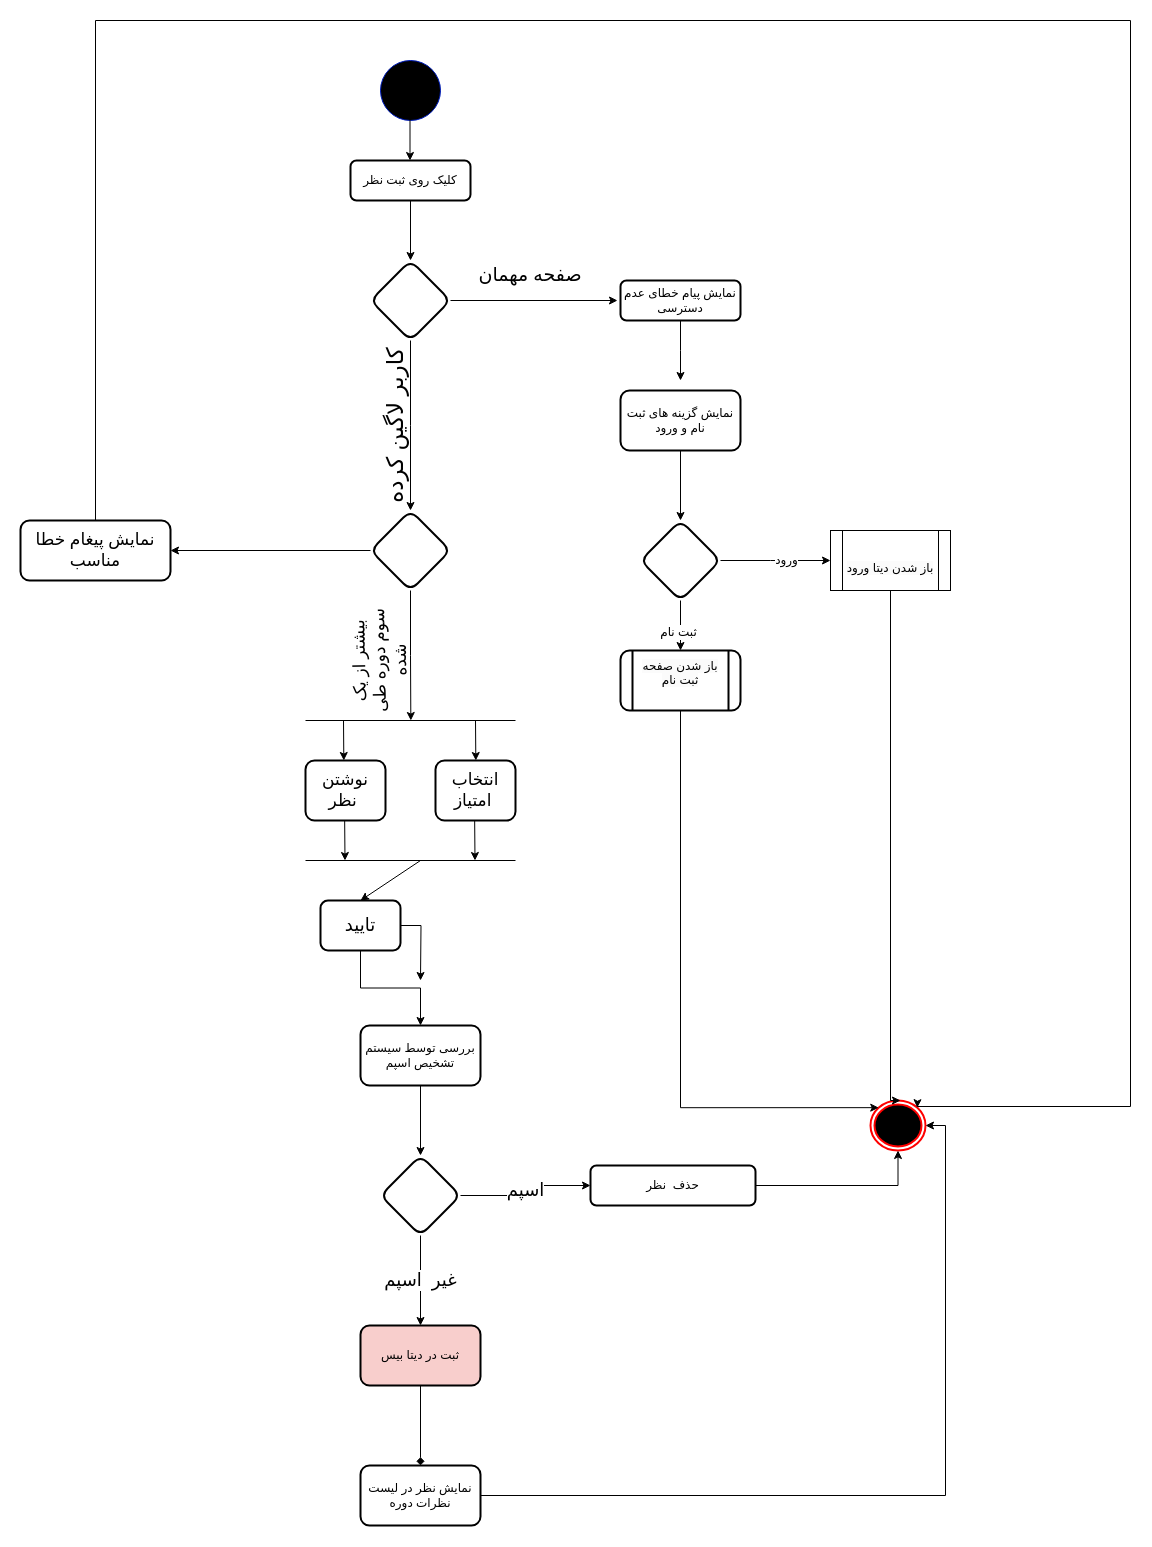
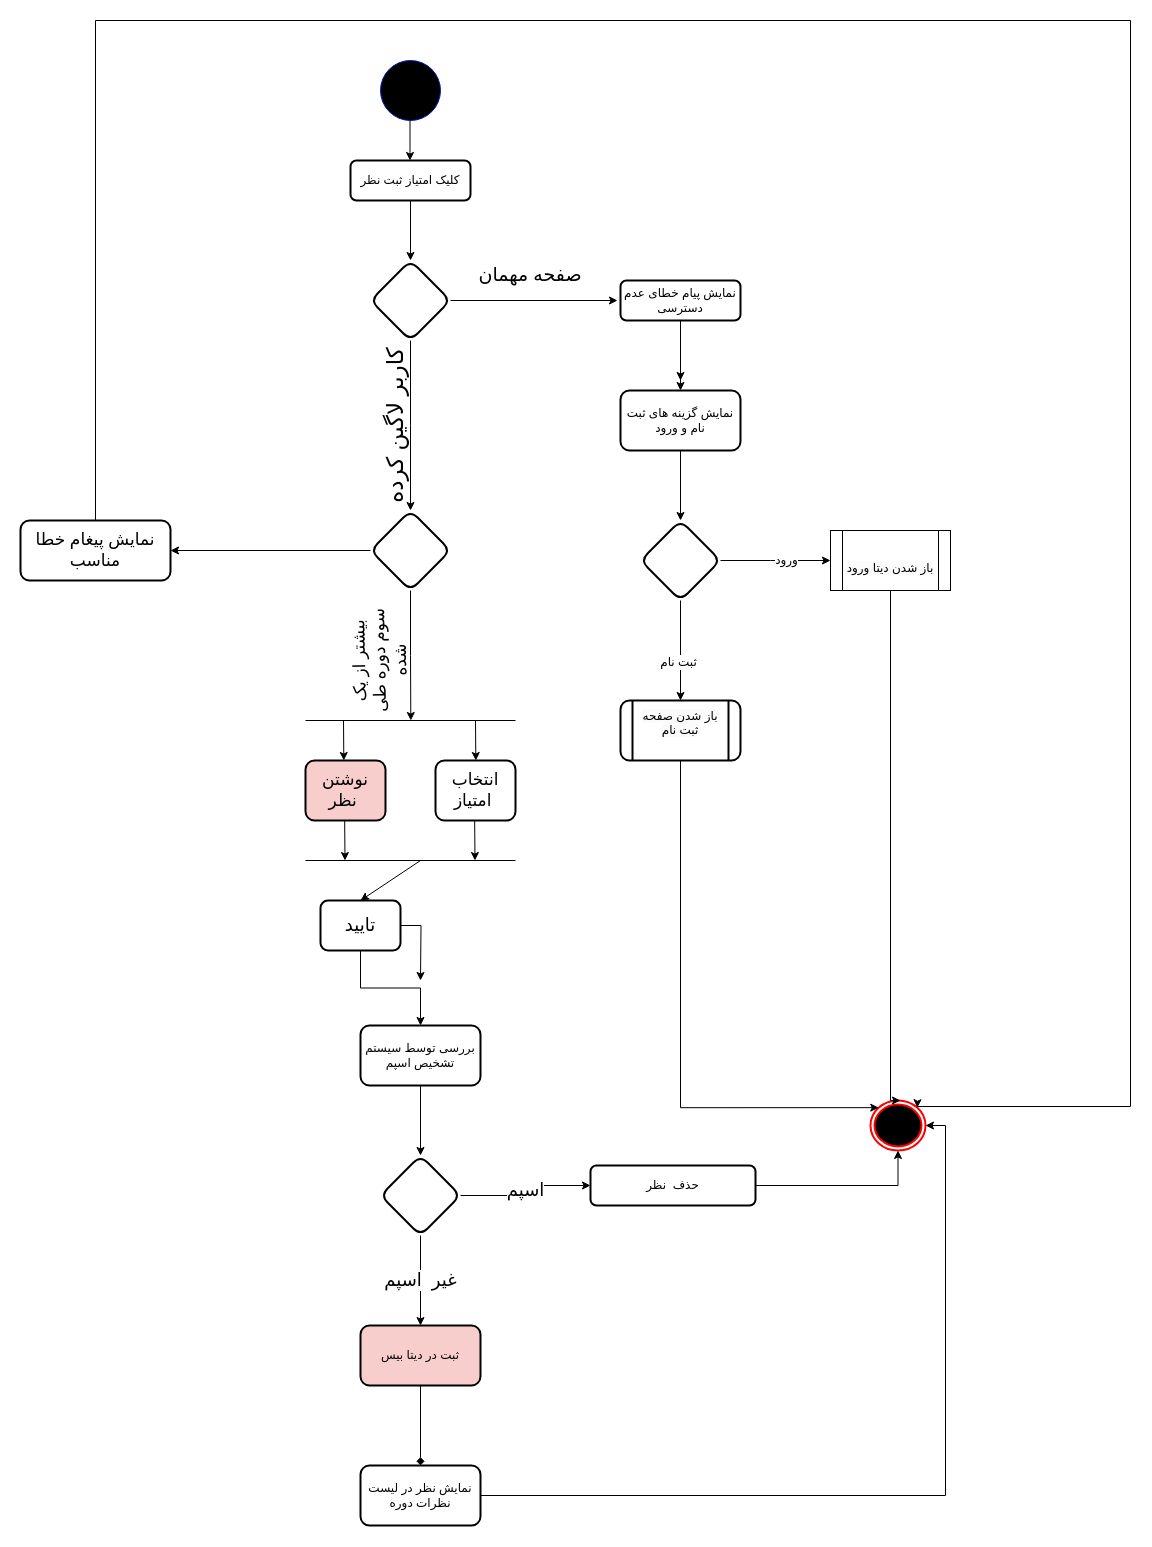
node "کلیک روی ثبت نظر": label "کلیک روی ثبت نظر" -> "کلیک امتیاز ثبت نظر"
edge "نمایش پیام خطای عدم دسترسی" -> "نمایش گزینه های ثبت نام و ورود": added
node "باز شدن صفحه ثبت نام": moved (681, 681) -> (681, 731)
node "نوشتن نظر": fillcolor #ffffff -> #f8cecc
